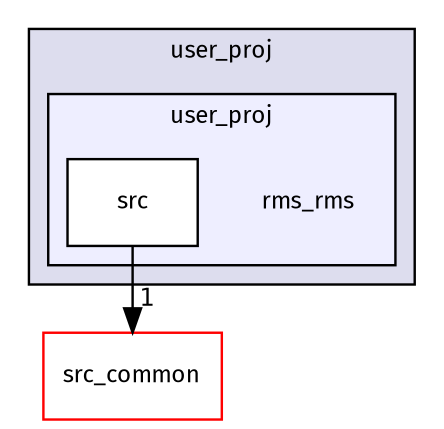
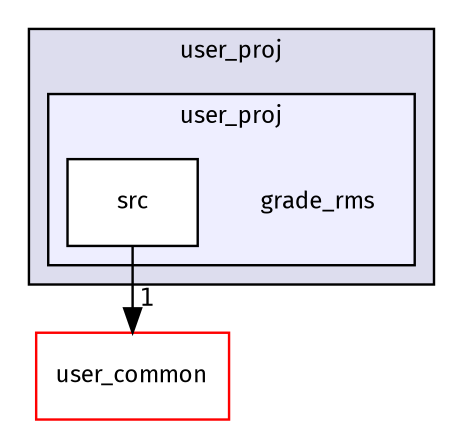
node "rms_rms": label "rms_rms" -> "grade_rms"
node "src_common": label "src_common" -> "user_common"
